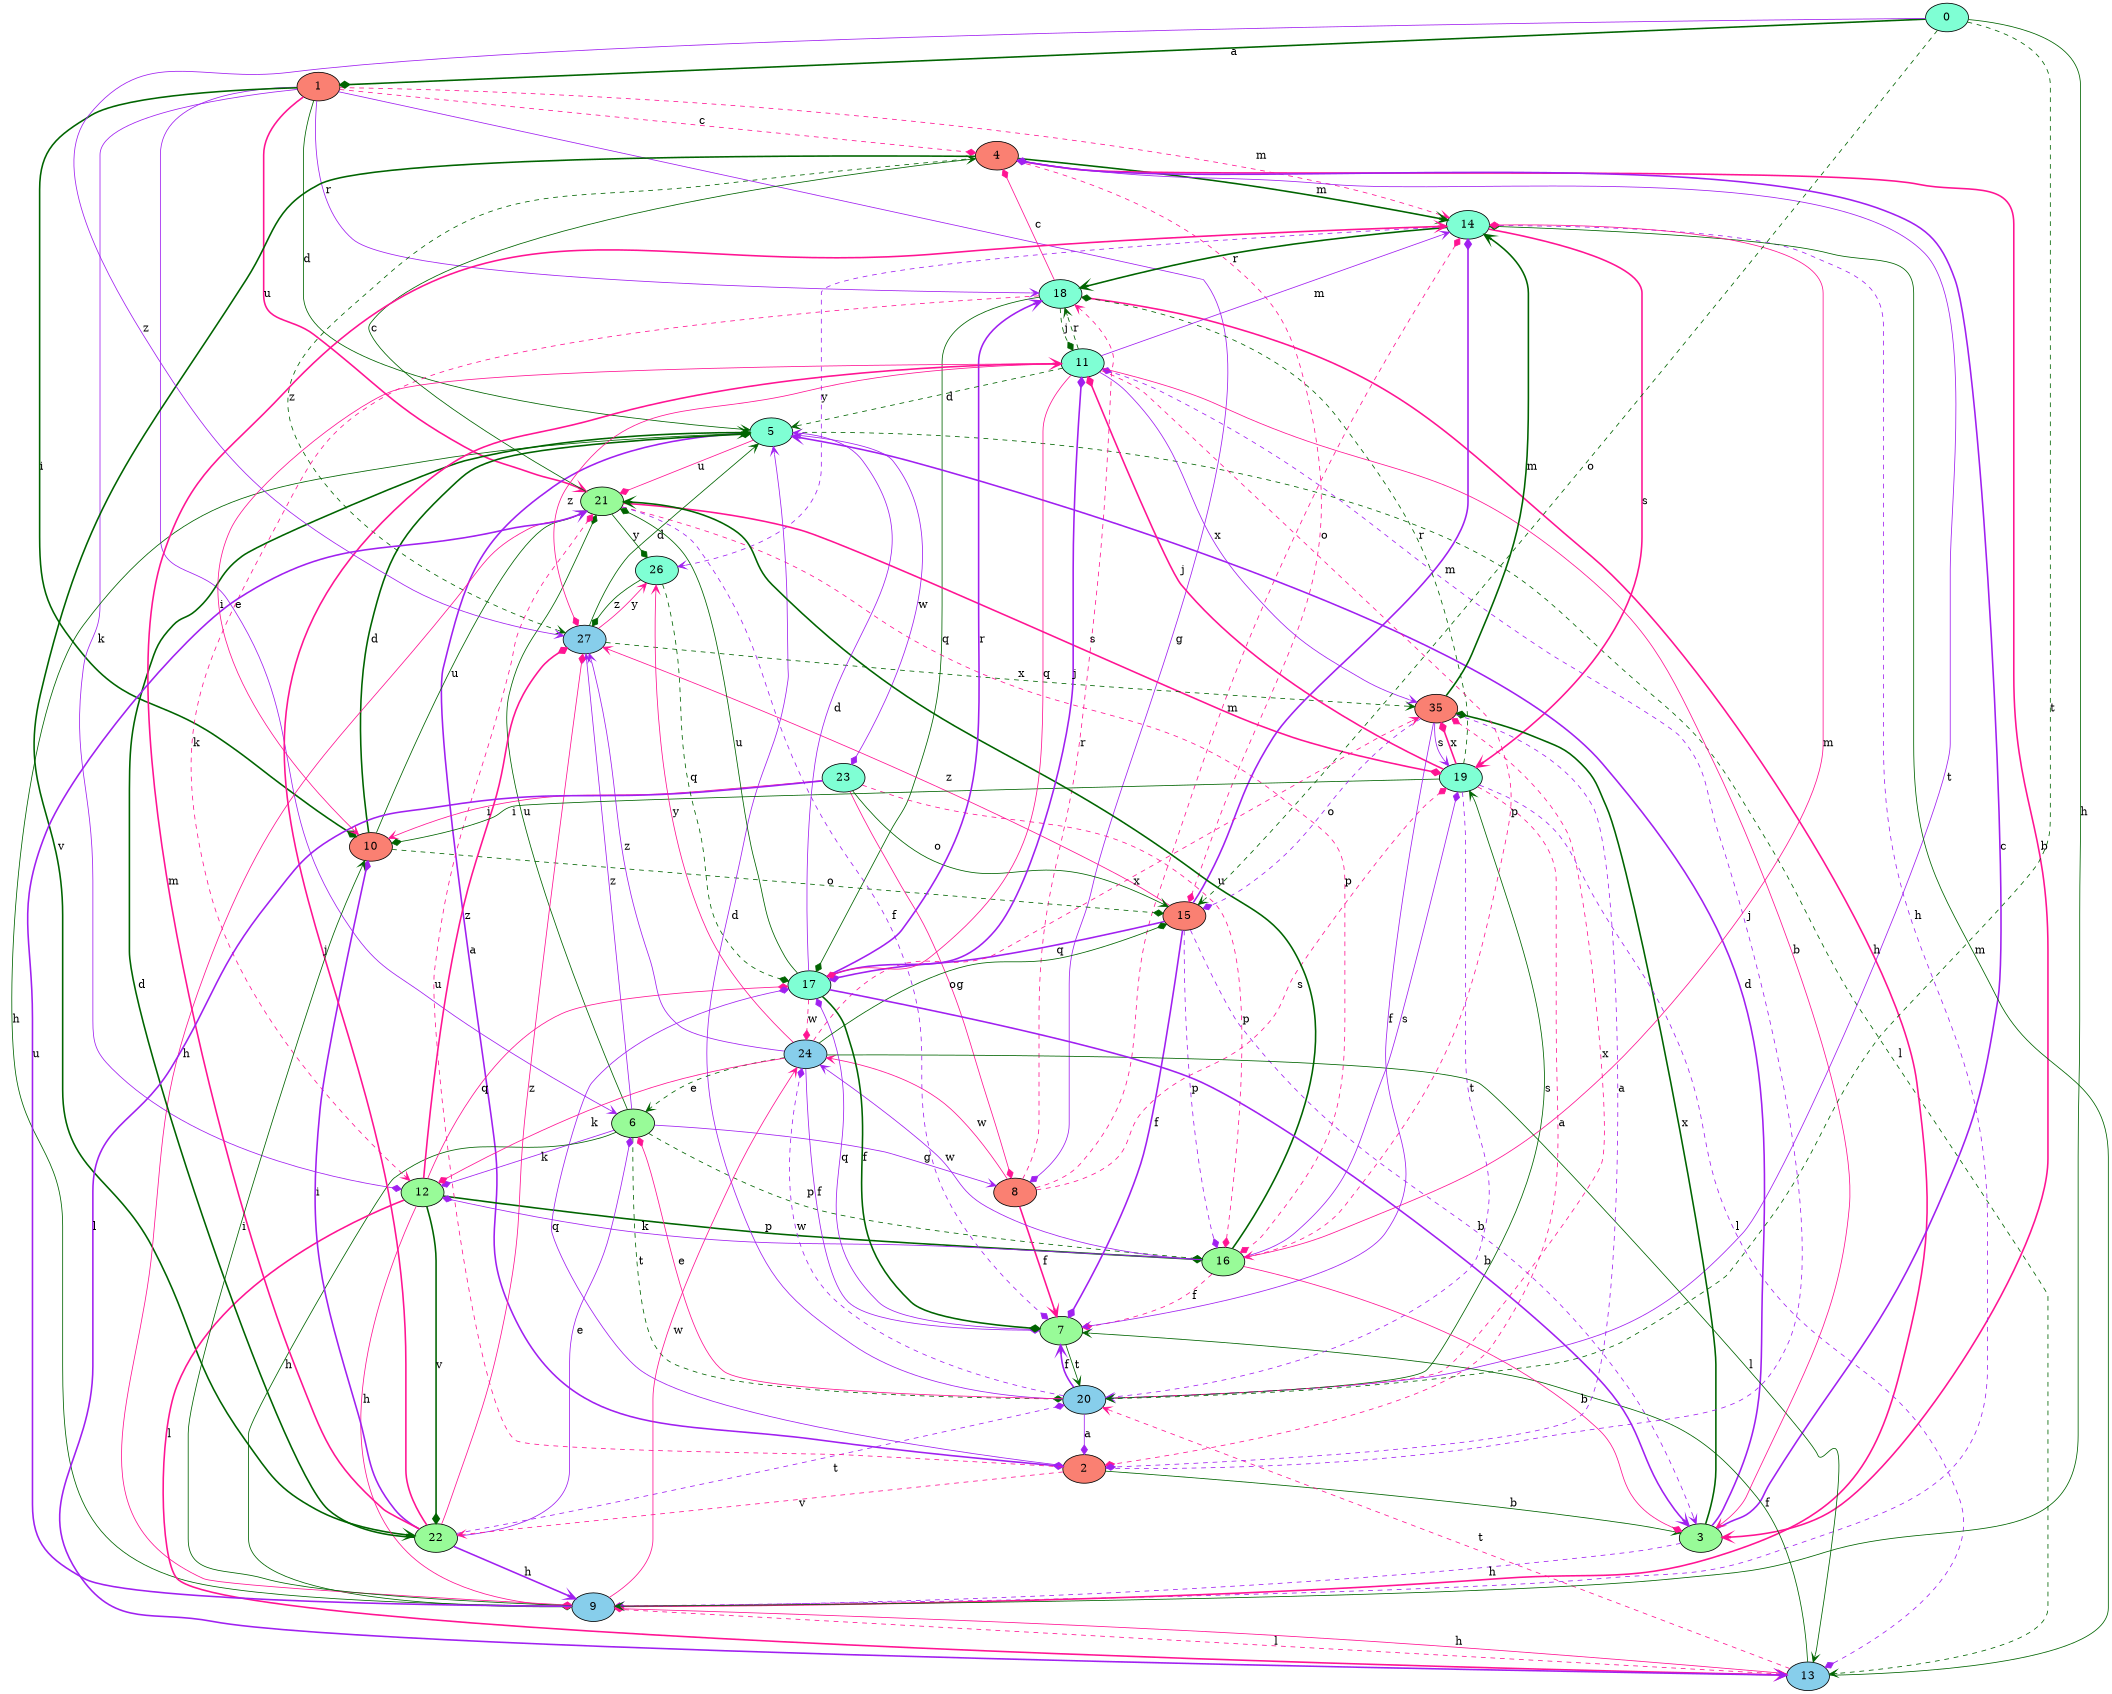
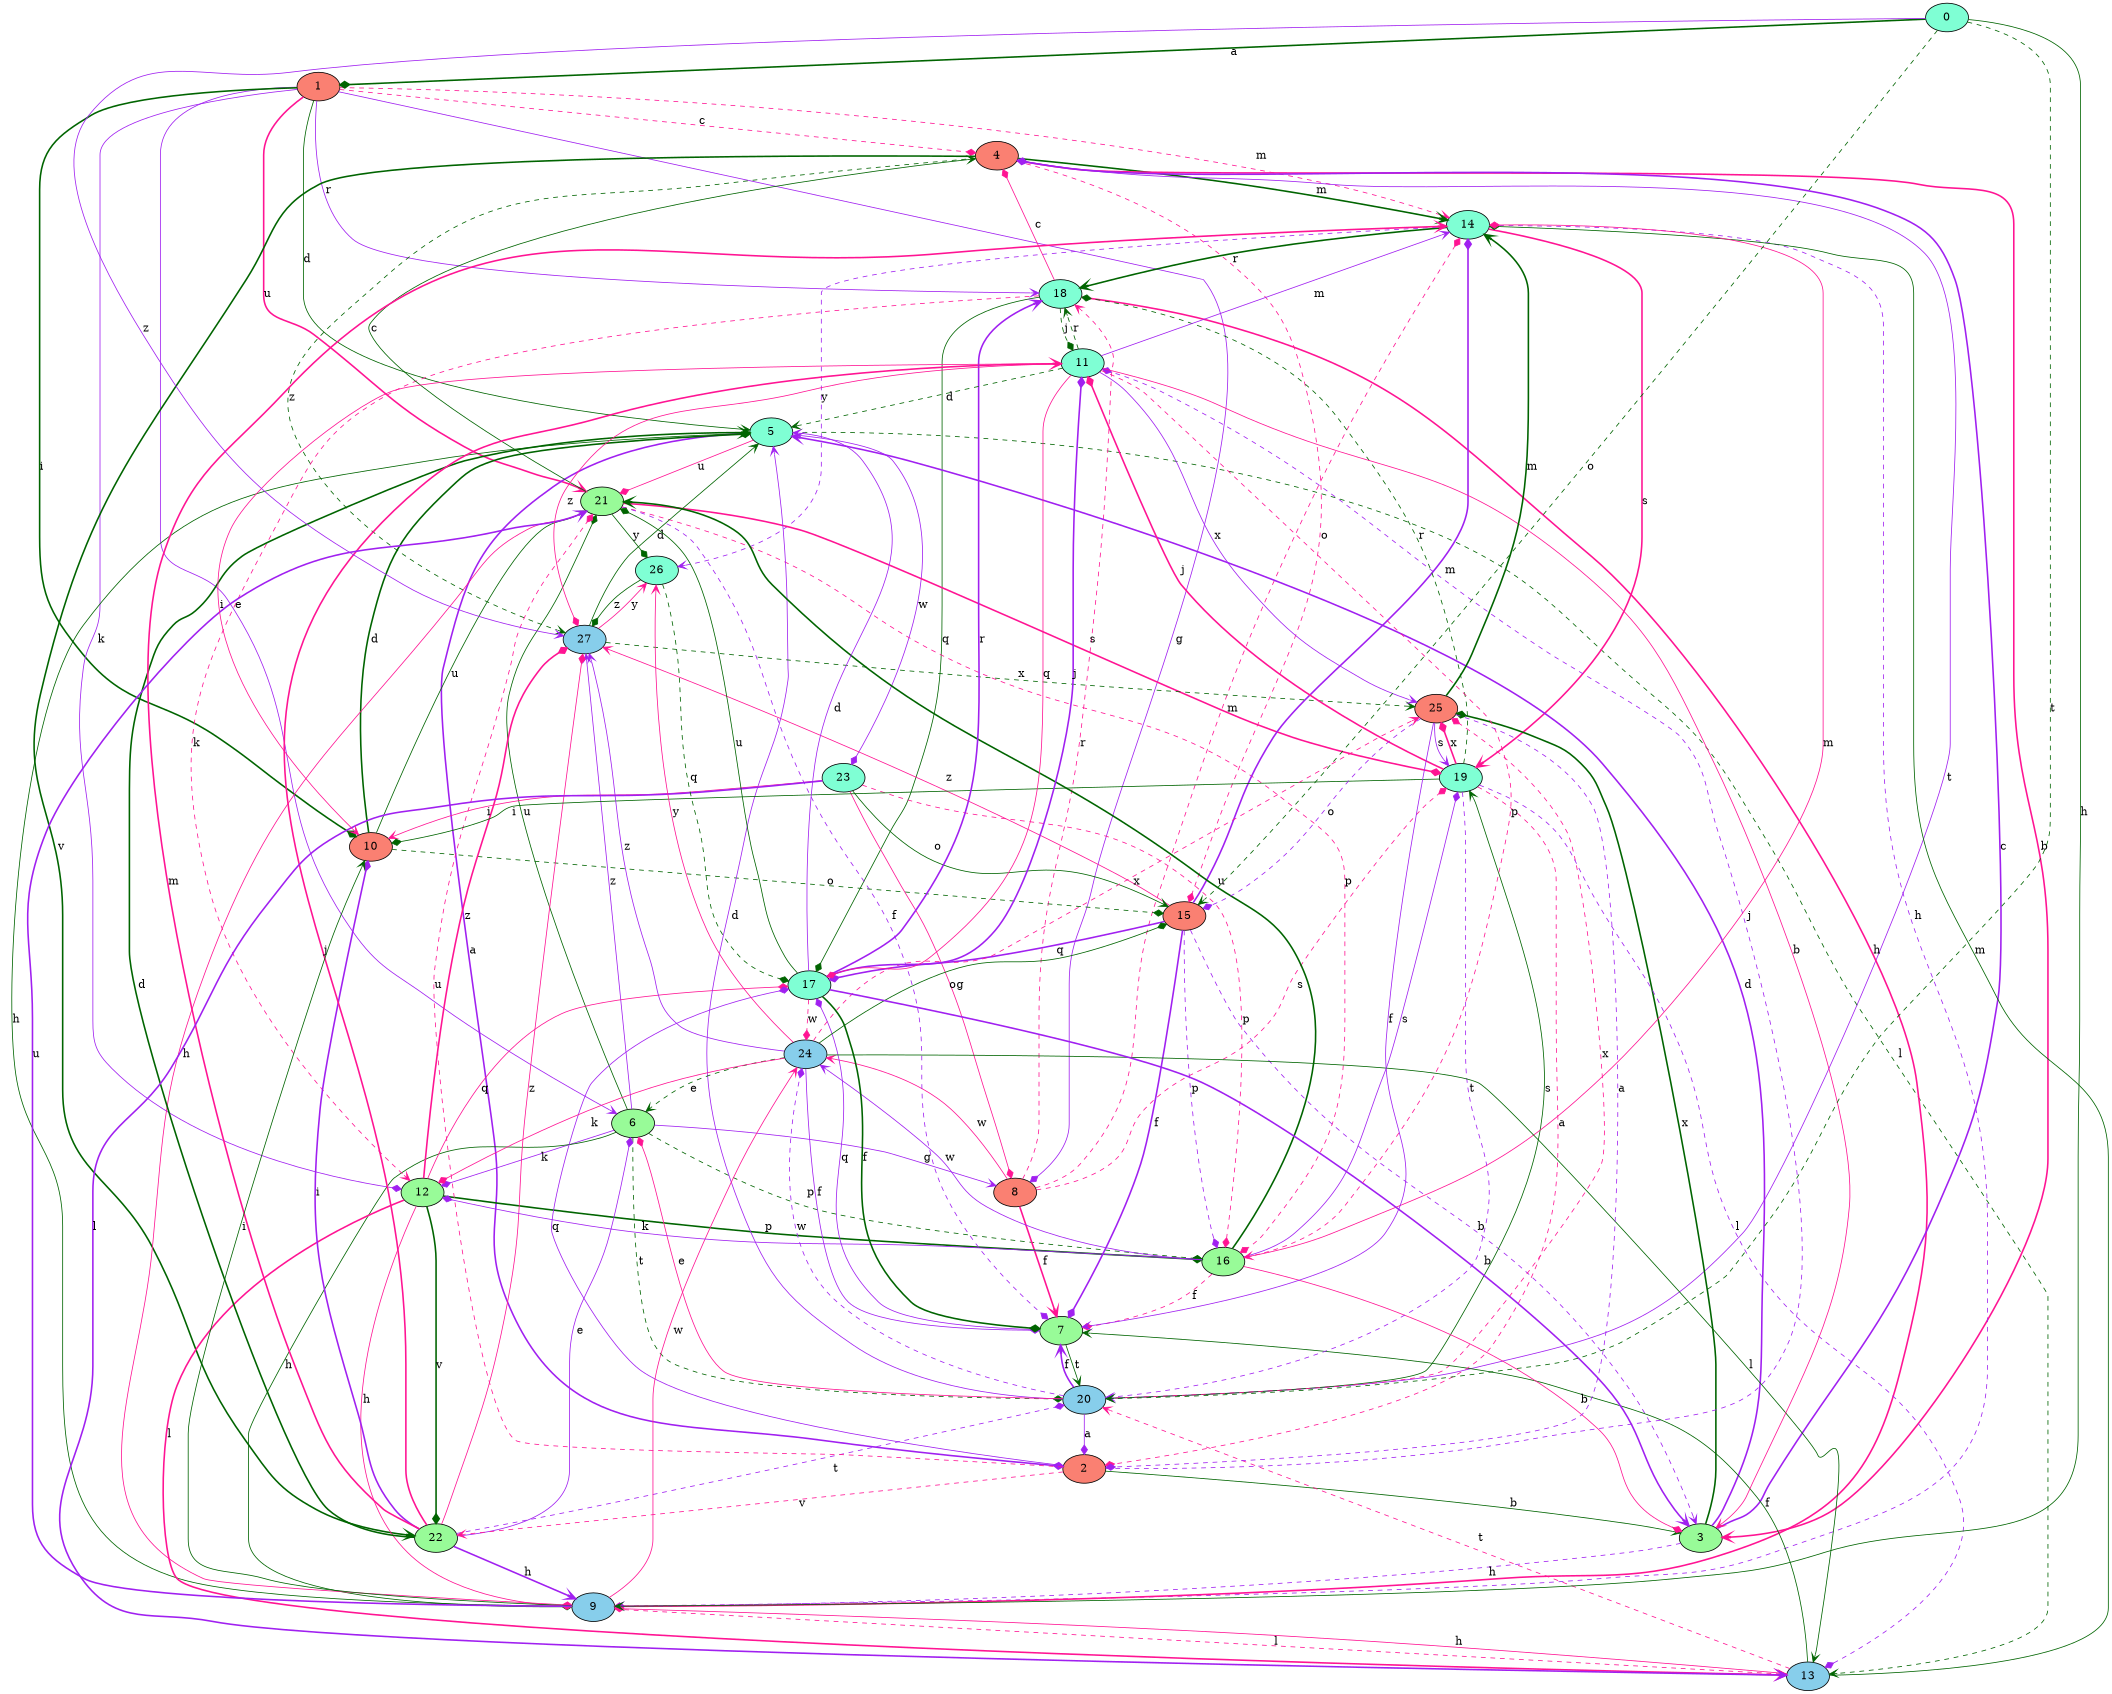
node "35": label "35" -> "25"
